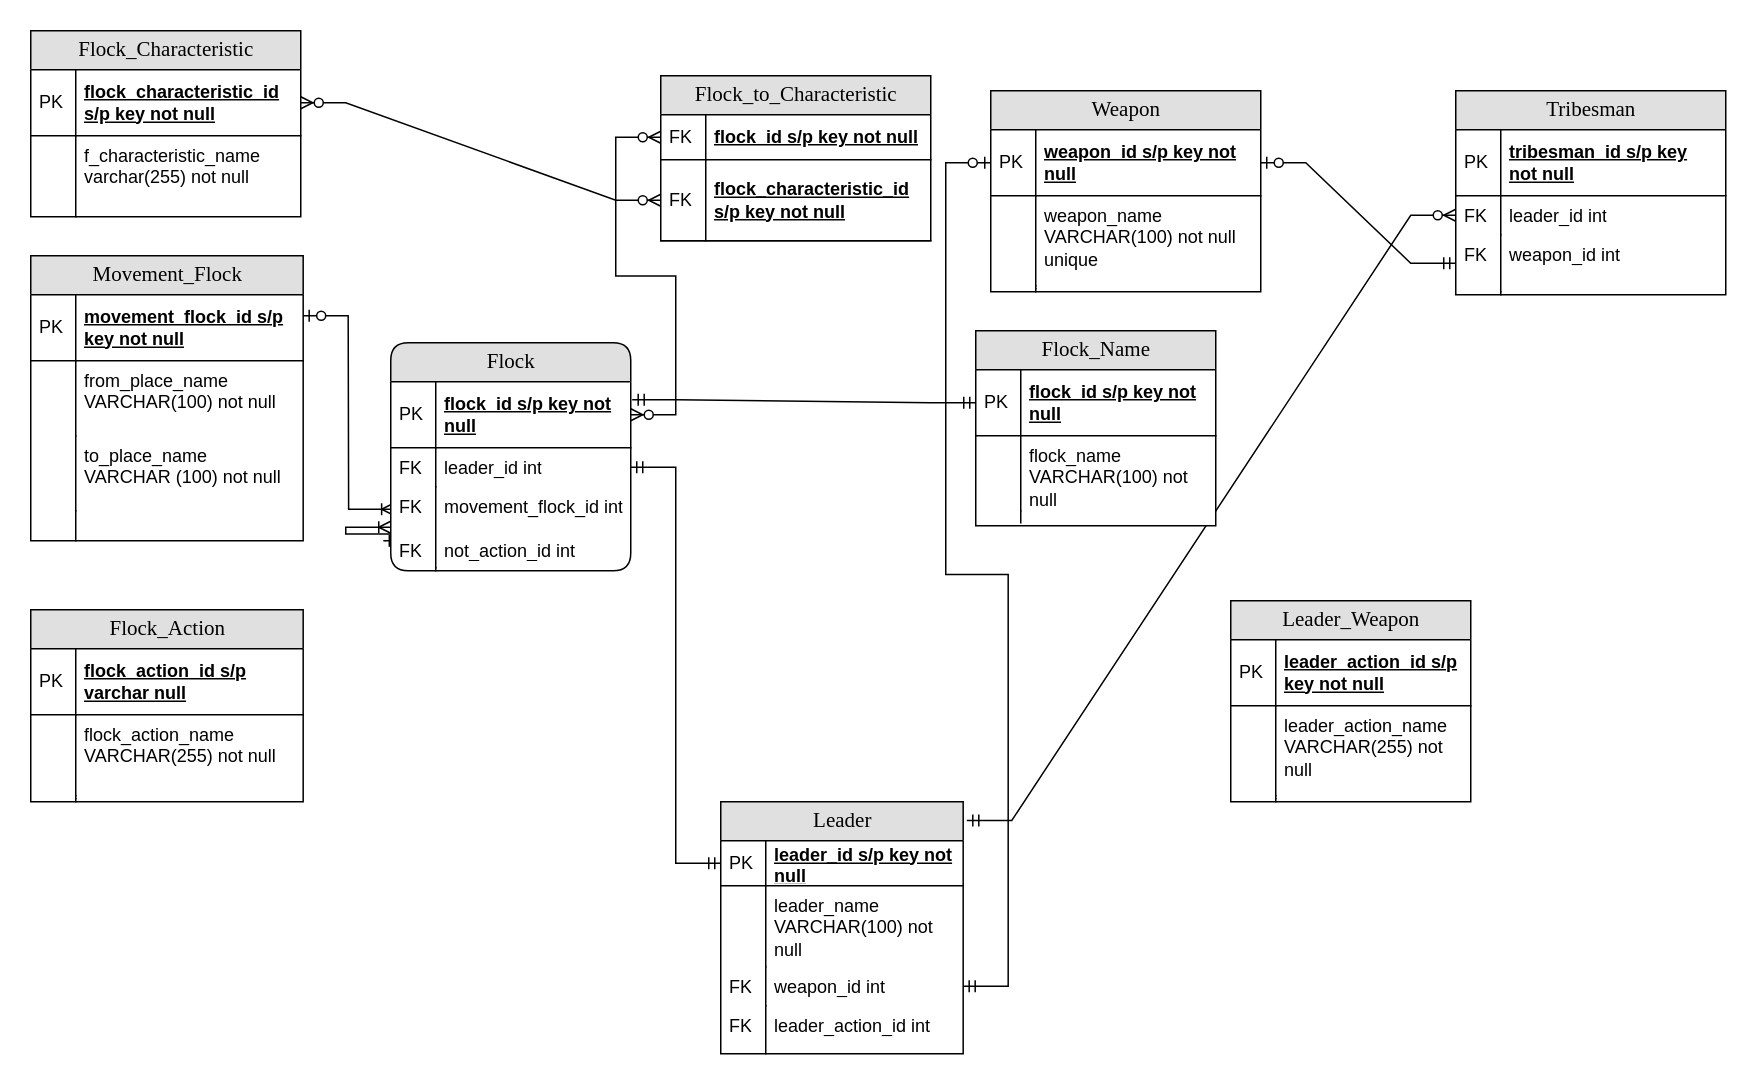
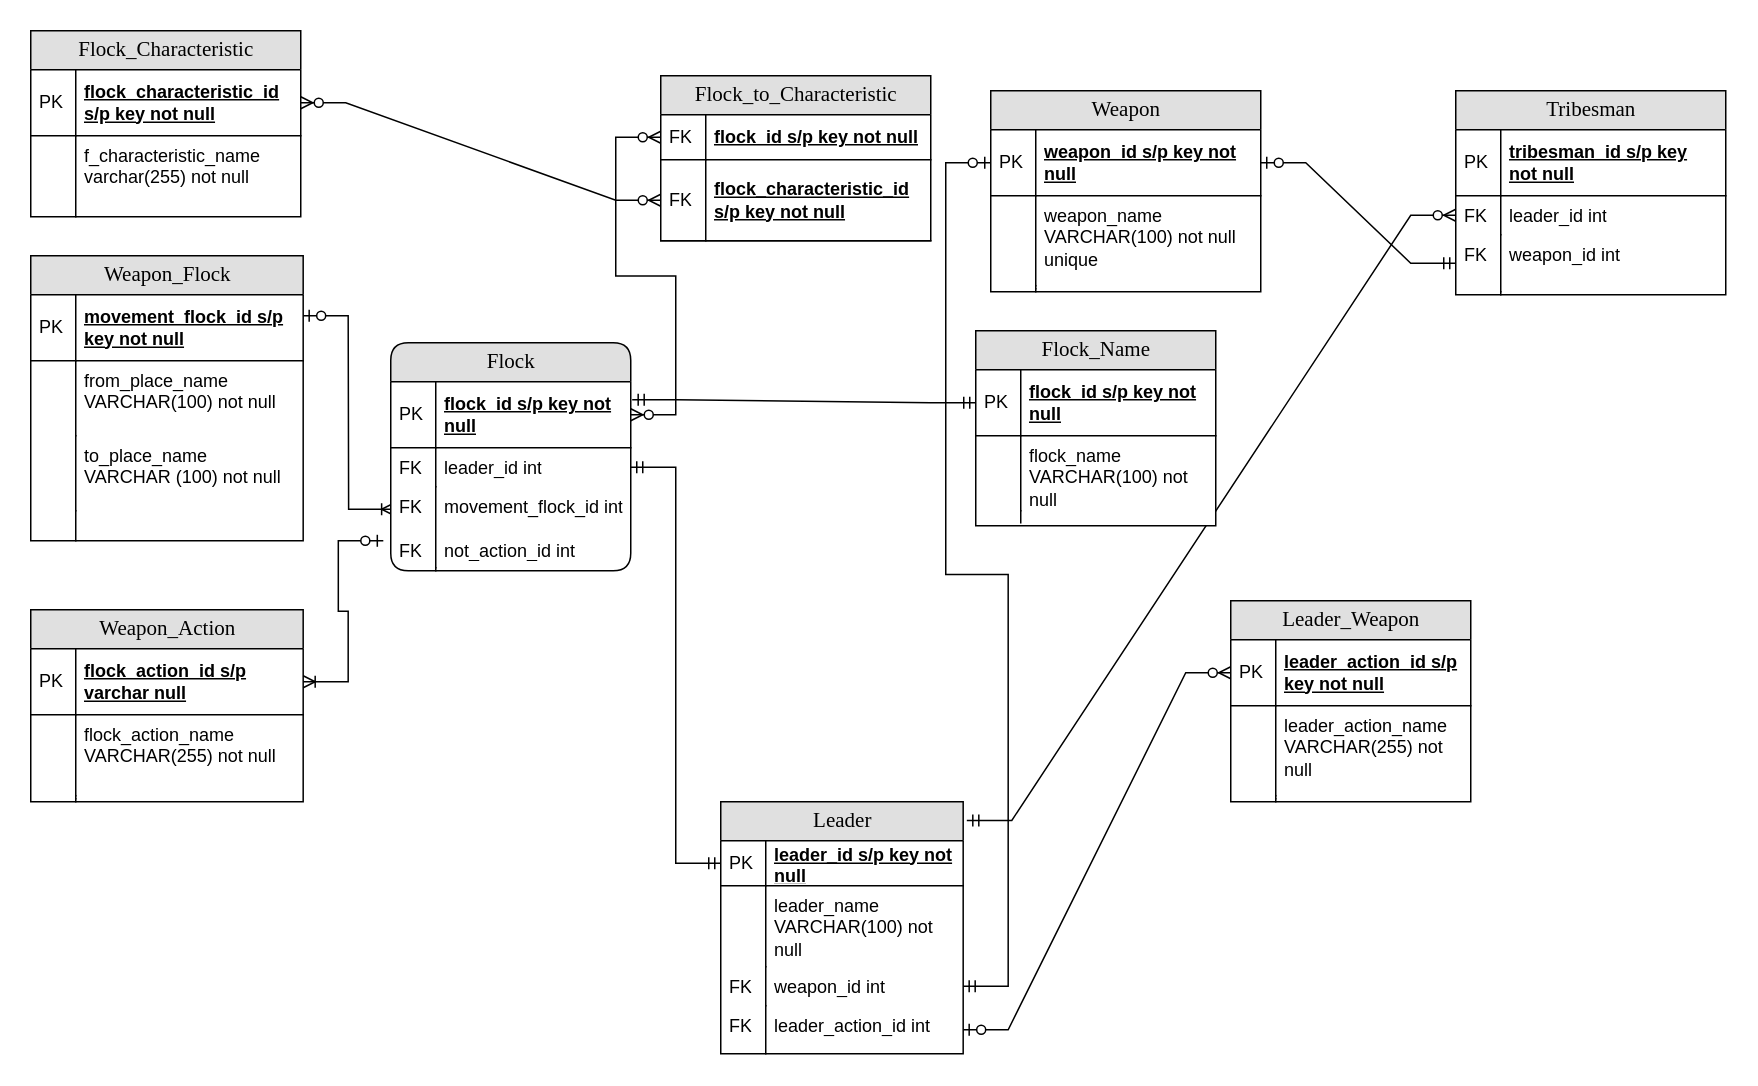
node "Movement_Flock": label "Movement_Flock" -> "Weapon_Flock"
edge "FK FK" -- "movement_flock_id int not_action_id int": now "flock_action_id s/p varchar null" -- "movement_flock_id int not_action_id int"
node "Flock_Action": label "Flock_Action" -> "Weapon_Action"
edge "leader_action_id s/p key not null" -- "leader_action_id int": added
